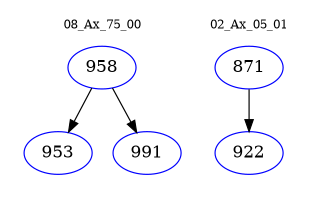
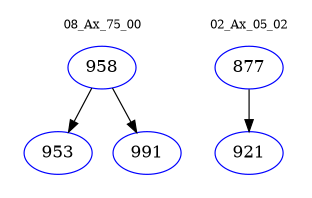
cluster "02_Ax_05_01": label "02_Ax_05_01" -> "02_Ax_05_02"
node "871": label "871" -> "877"
node "922": label "922" -> "921"
